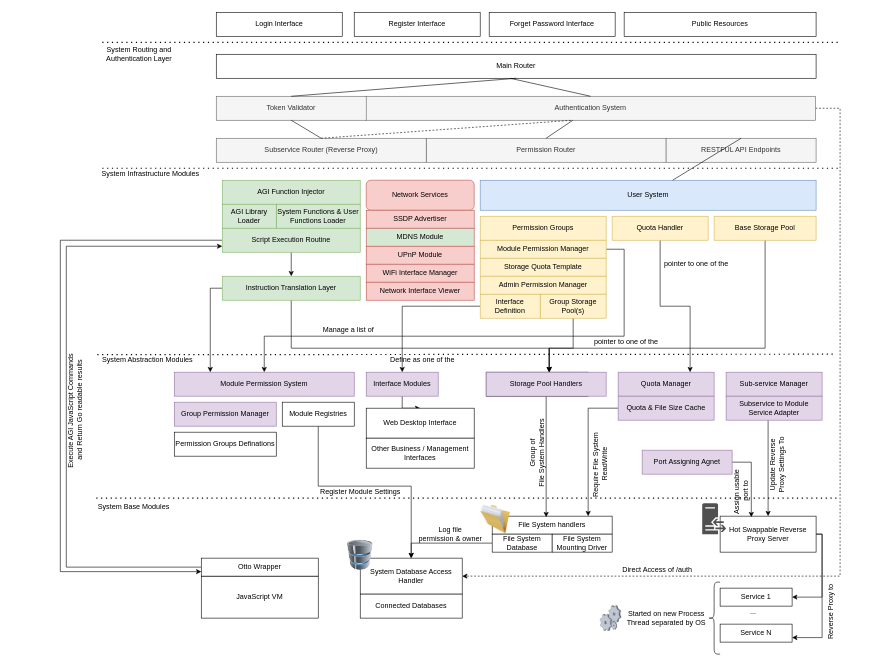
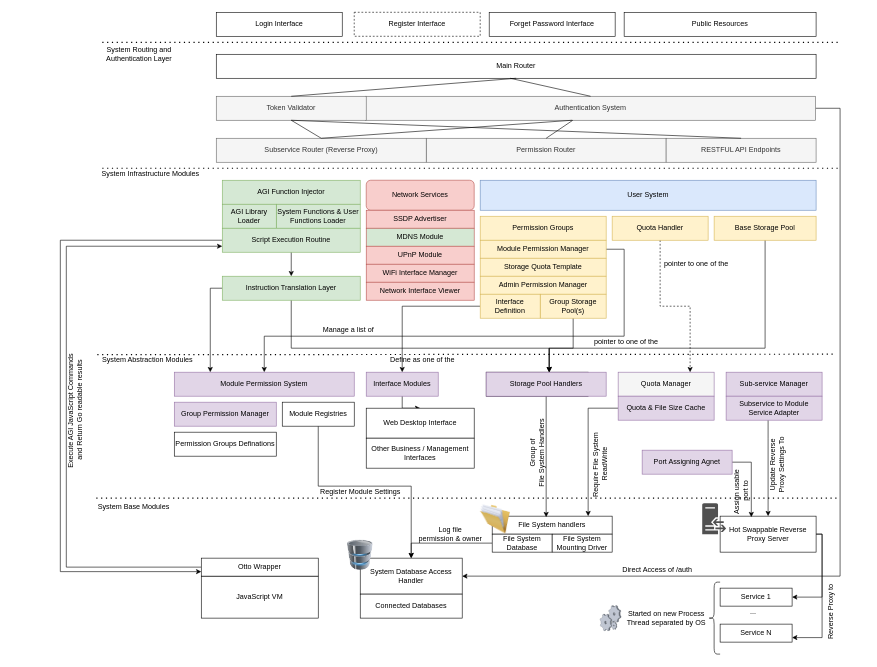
node "Register Interface": style solid -> dashed
edge "Authentication System" -- "Subservice Router (Reverse Proxy)": style dashed -> solid
edge "RESTFUL API Endpoints" -- "User System": now "RESTFUL API Endpoints" -- "Token Validator"
edge "Quota Handler" -> "Quota Manager": style solid -> dashed
node "Quota Manager": fillcolor #e1d5e7 -> #f5f5f5
edge "Authentication System" -> "System Database Access Handler": style dashed -> solid
